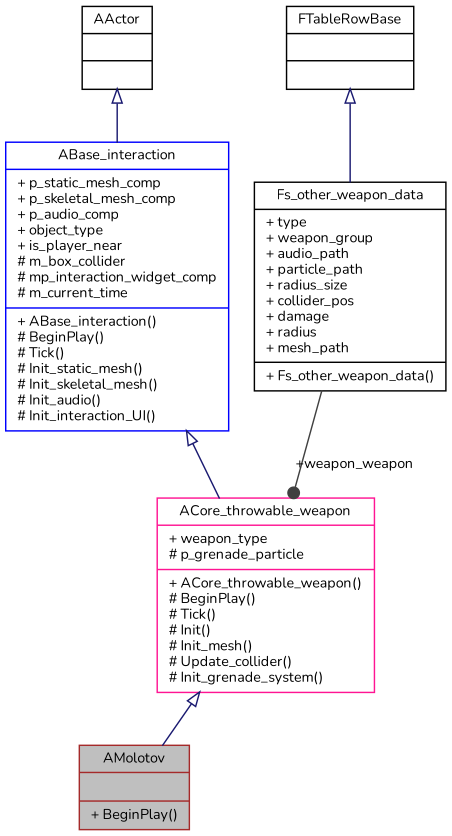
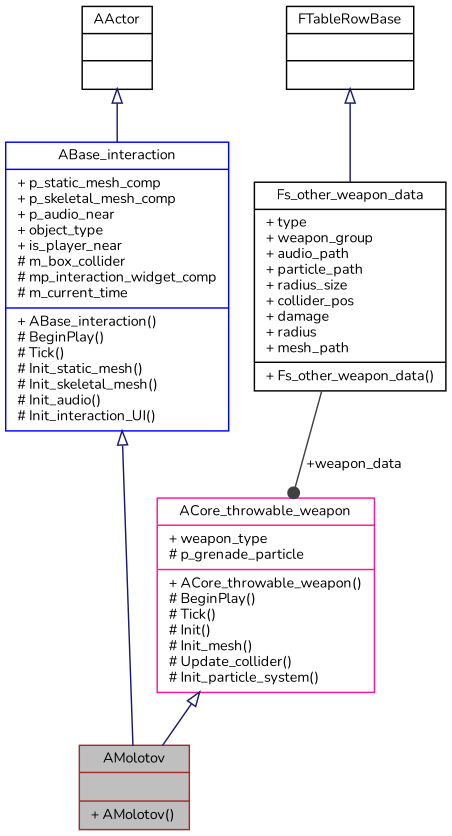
node "ABase_interaction": text "+ p_audio_comp" -> "+ p_audio_near"
edge "Fs_other_weapon_data" -> "ACore_throwable_weapon": label " +weapon_weapon" -> " +weapon_data"
edge "ACore_throwable_weapon" -> "ABase_interaction": now "AMolotov" -> "ABase_interaction"
node "ACore_throwable_weapon": text "# Init_grenade_system()" -> "# Init_particle_system()"
node "AMolotov": text "+ BeginPlay()" -> "+ AMolotov()"
